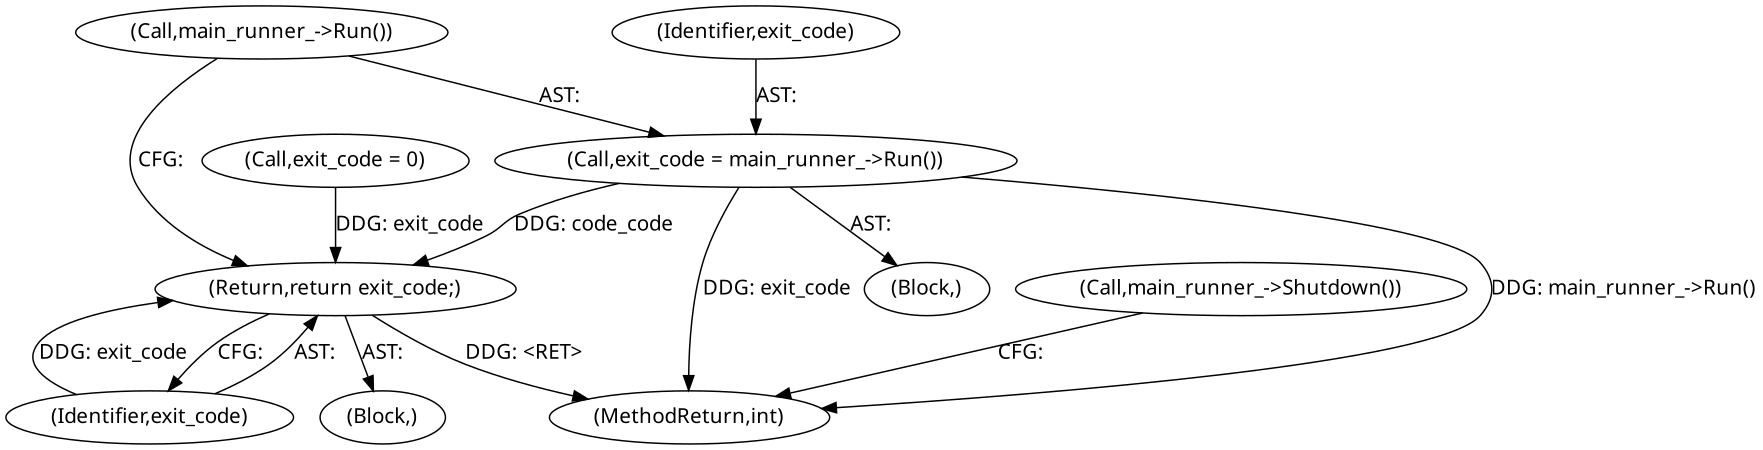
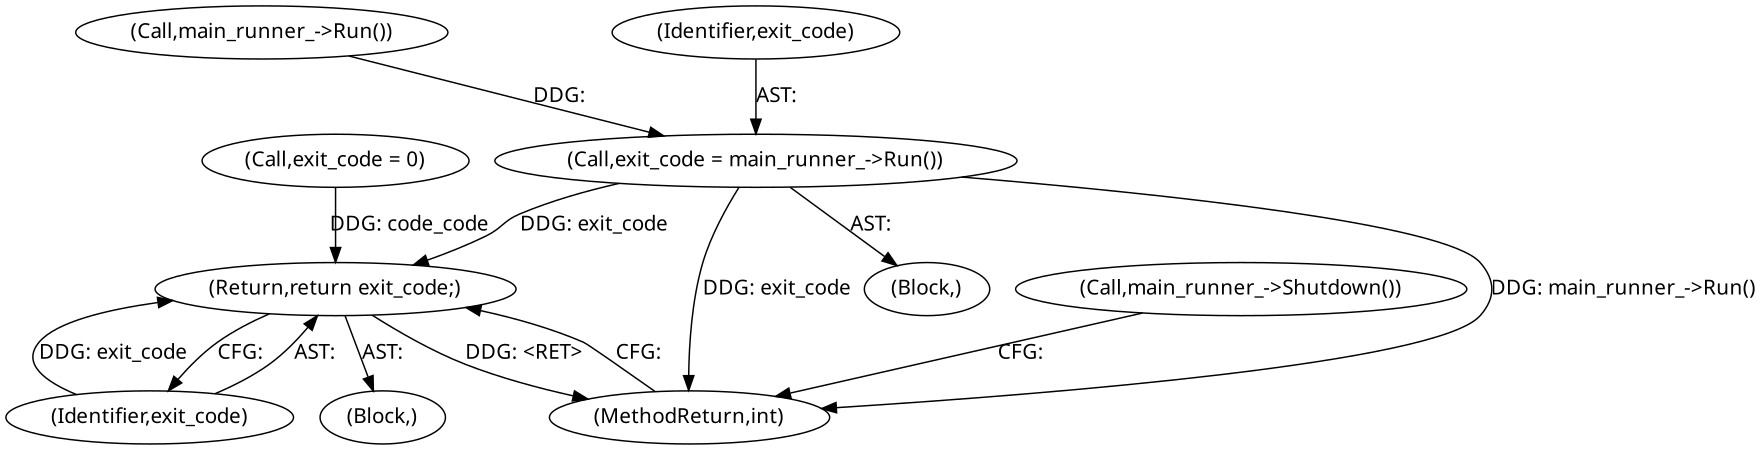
edge "(Call,main_runner_->Run())" -> "(Call,exit_code = main_runner_->Run())": label "AST: " -> "DDG: "
edge "(Call,main_runner_->Run())" -> "(Return,return exit_code;)": now "(MethodReturn,int)" -> "(Return,return exit_code;)"
edge "(Call,exit_code = 0)" -> "(Return,return exit_code;)": label "DDG: exit_code" -> "DDG: code_code"
edge "(Call,exit_code = main_runner_->Run())" -> "(Return,return exit_code;)": label "DDG: code_code" -> "DDG: exit_code"
